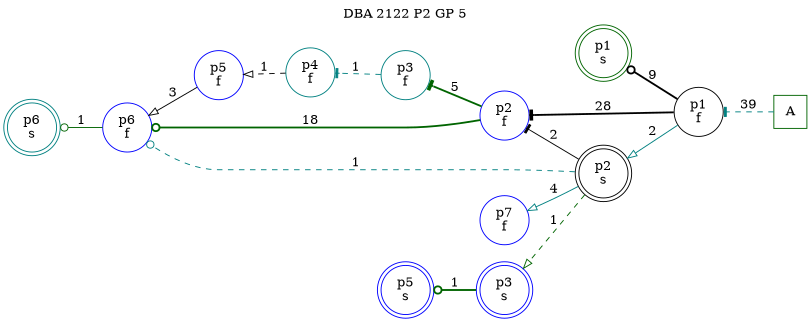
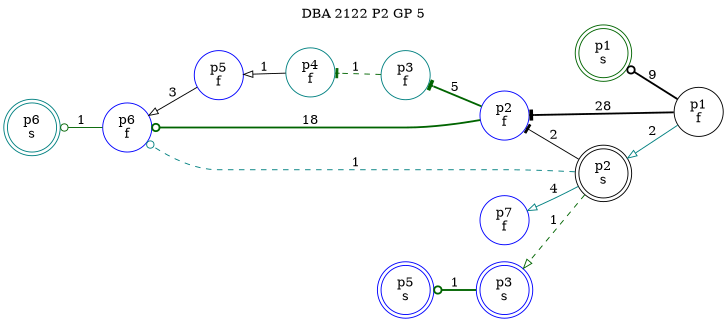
edge "p4 f" -> "p5 f": style dashed -> solid
edge "p3 f" -> "p4 f": color teal -> darkgreen
node "A": removed
